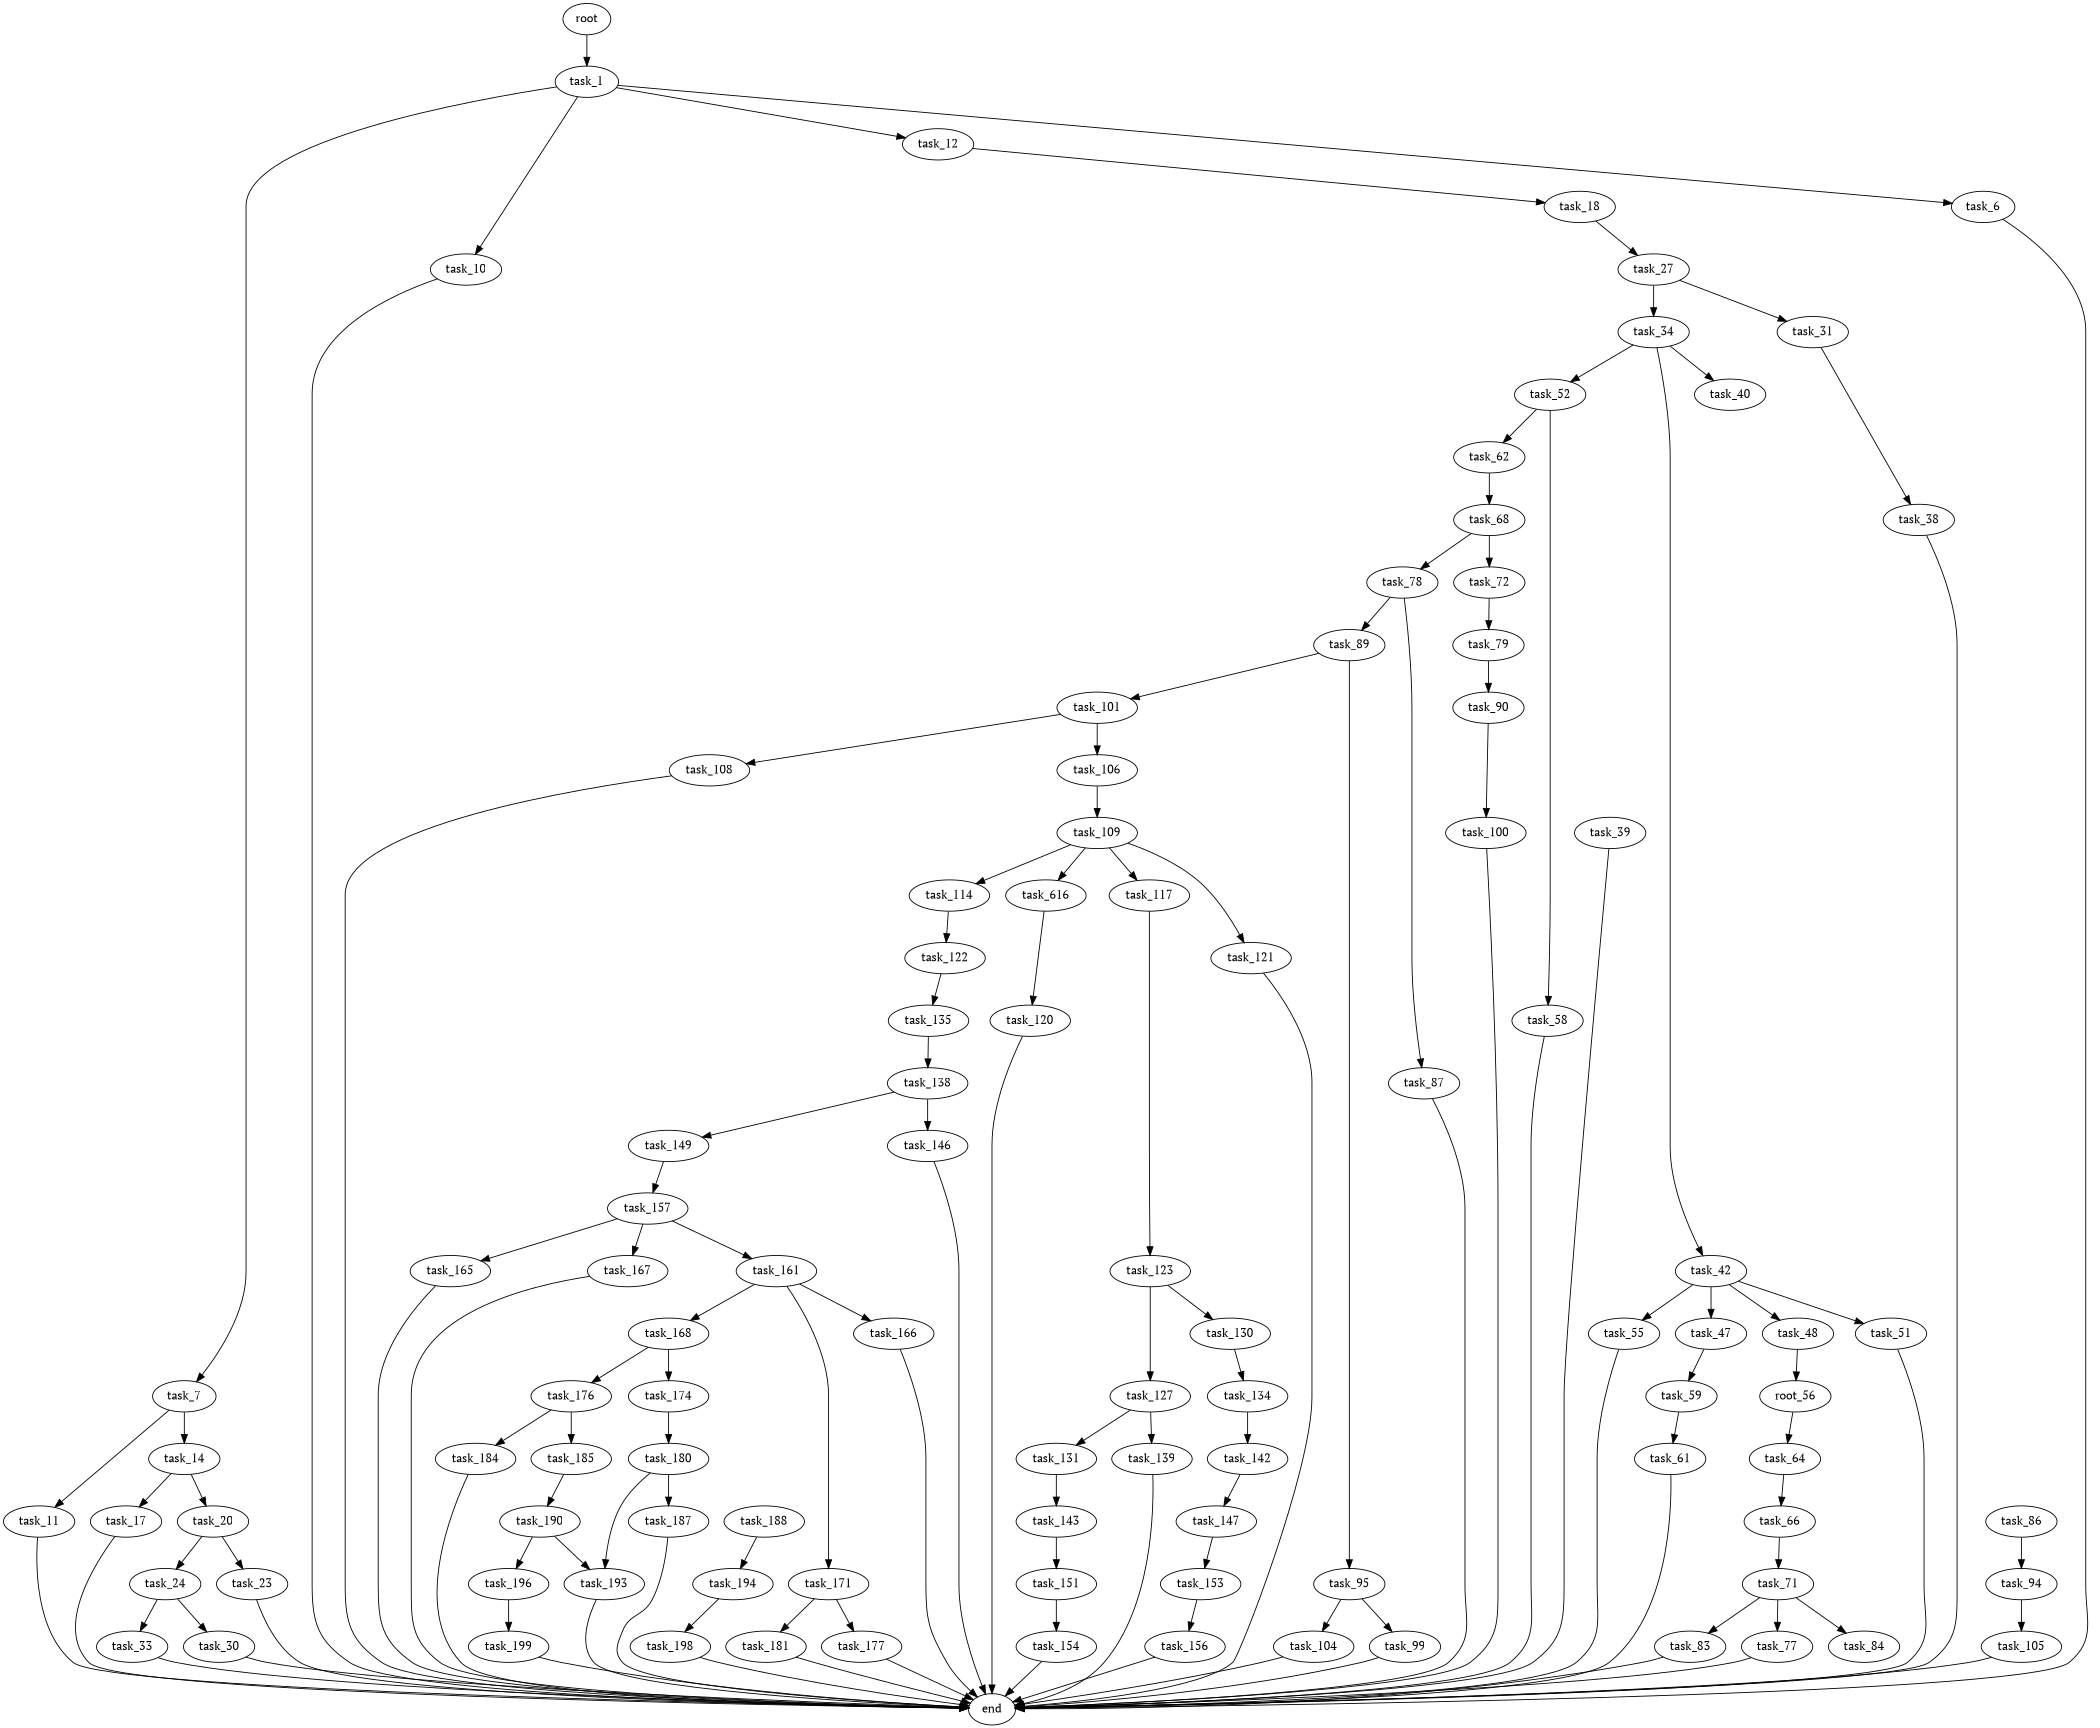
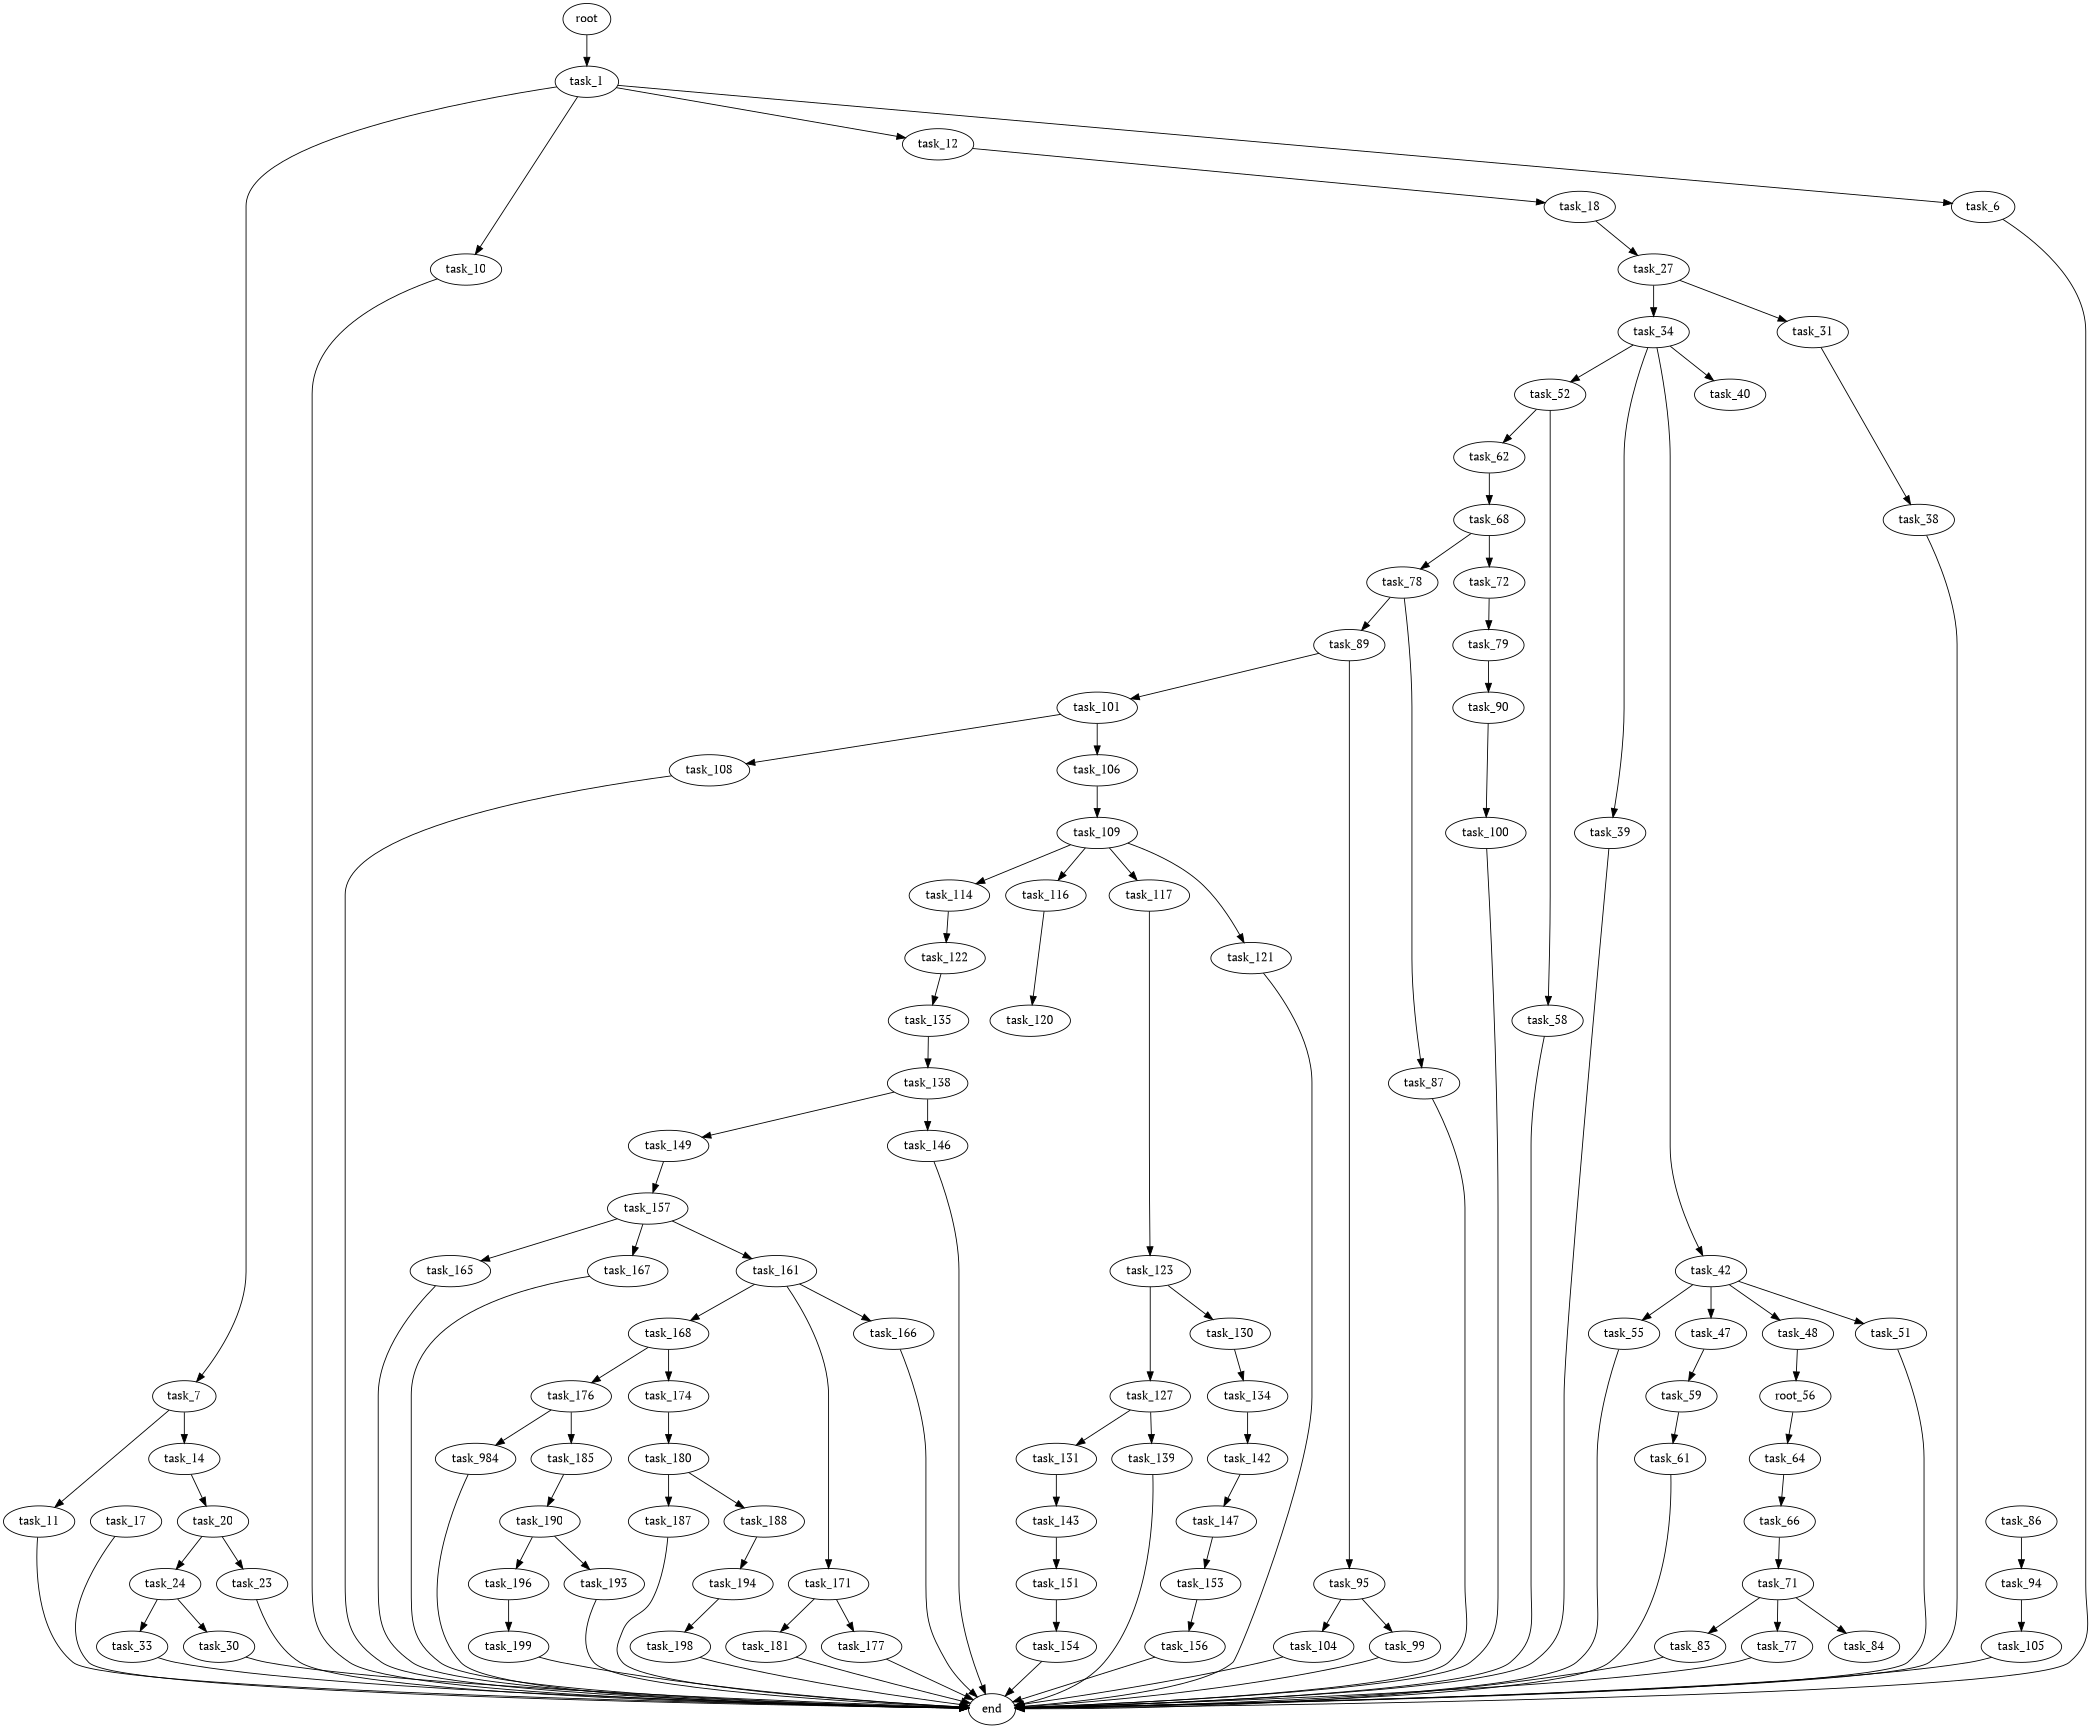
edge "task_34" -> "task_39": added
node "task_616": label "task_616" -> "task_116"
edge "task_120" -> "end": removed
node "task_184": label "task_184" -> "task_984"
edge "task_14" -> "task_17": removed
edge "task_180" -> "task_193": now "task_180" -> "task_188"
